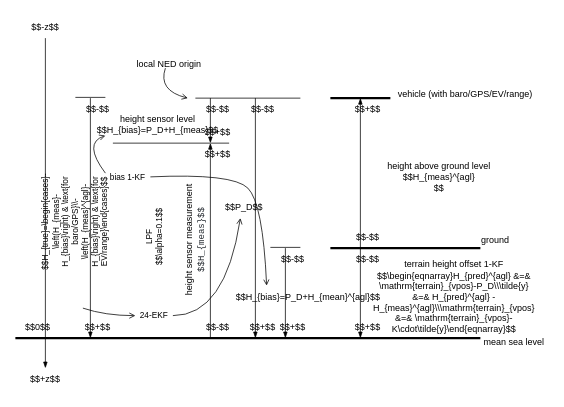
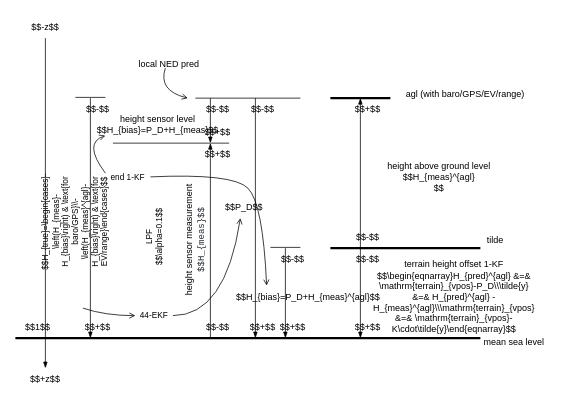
node "local NED origin": label "local NED origin" -> "local NED pred"
node "vehicle (with baro/GPS/EV/range)": label "vehicle (with baro/GPS/EV/range)" -> "agl (with baro/GPS/EV/range)"
node "bias 1-KF": label "bias 1-KF" -> "end 1-KF"
node "ground": label "ground" -> "tilde"
node "$$H_{bias}=P_D+H_{mean}^{agl}$$": label "$$H_{bias}=P_D+H_{mean}^{agl}$$" -> "$$H_{bias}=P_D+H_{meas}^{agl}$$"
node "24-EKF": label "24-EKF" -> "44-EKF"
node "$$0$$": label "$$0$$" -> "$$1$$"
